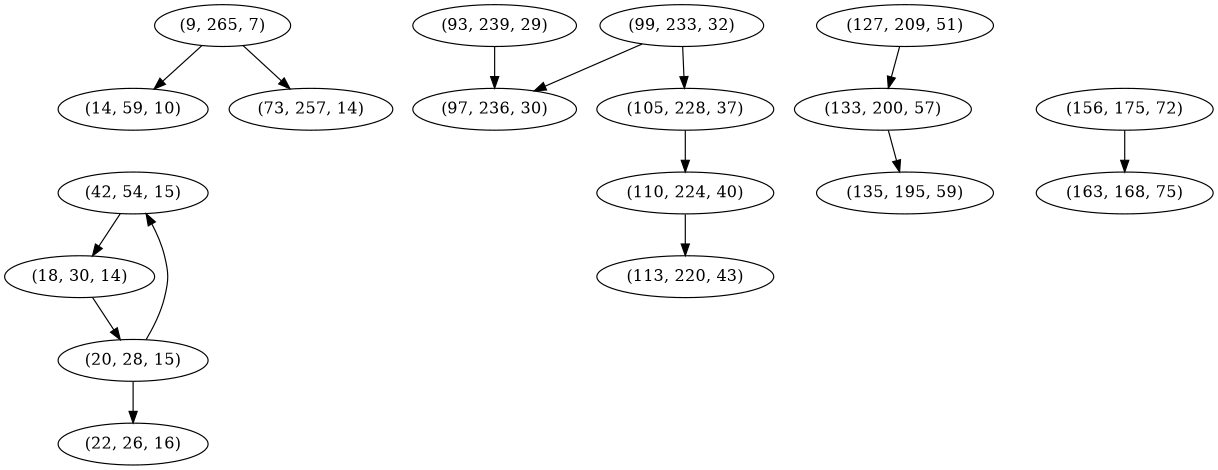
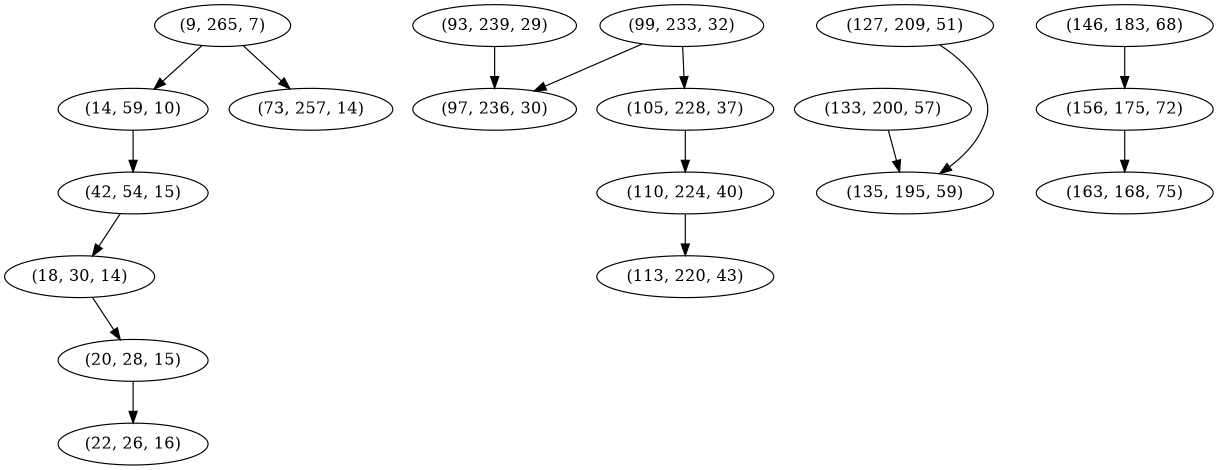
node "(146, 183, 68)": added
edge "(127, 209, 51)" -> "(133, 200, 57)": now "(127, 209, 51)" -> "(135, 195, 59)"
edge "(20, 28, 15)" -> "(42, 54, 15)": now "(14, 59, 10)" -> "(42, 54, 15)"
